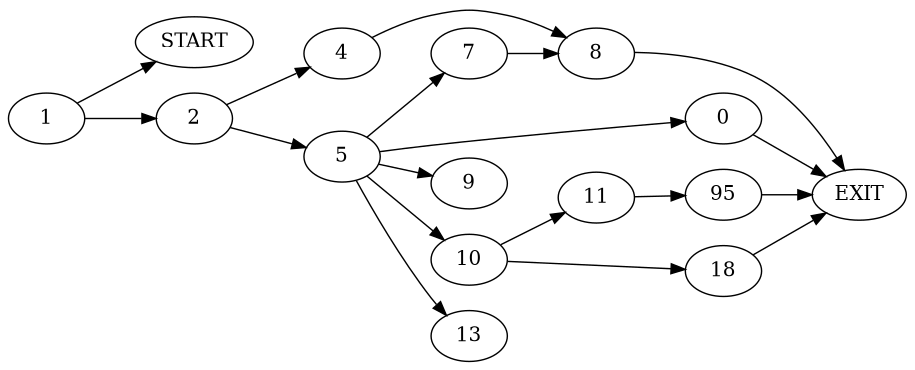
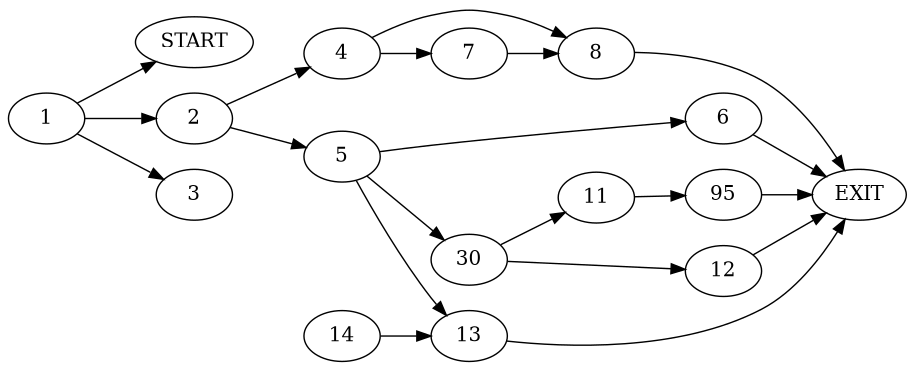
edge "5" -> "7": now "4" -> "7"
node "0": label "0" -> "6"
node "9": removed
node "3": added
node "10": label "10" -> "30"
node "18": label "18" -> "12"
edge "13" -> "EXIT": added
node "14": added
